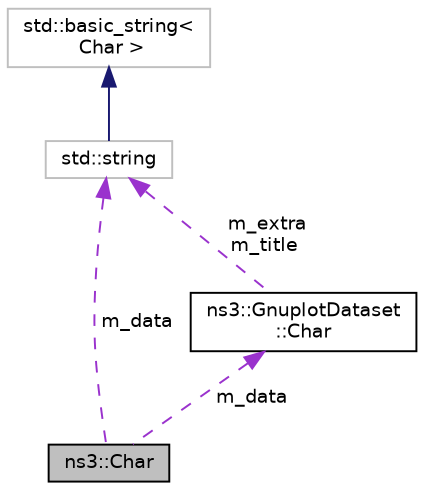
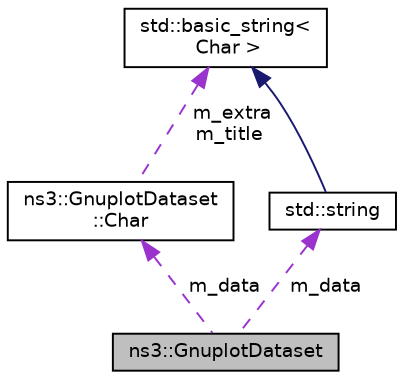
node "std::basic_string< Char >": color grey75 -> black
node "std::string": color grey75 -> black
edge "ns3::GnuplotDataset ::Char" -> "std::string": now "ns3::GnuplotDataset ::Char" -> "std::basic_string< Char >"
node "ns3::Char": label "ns3::Char" -> "ns3::GnuplotDataset"
